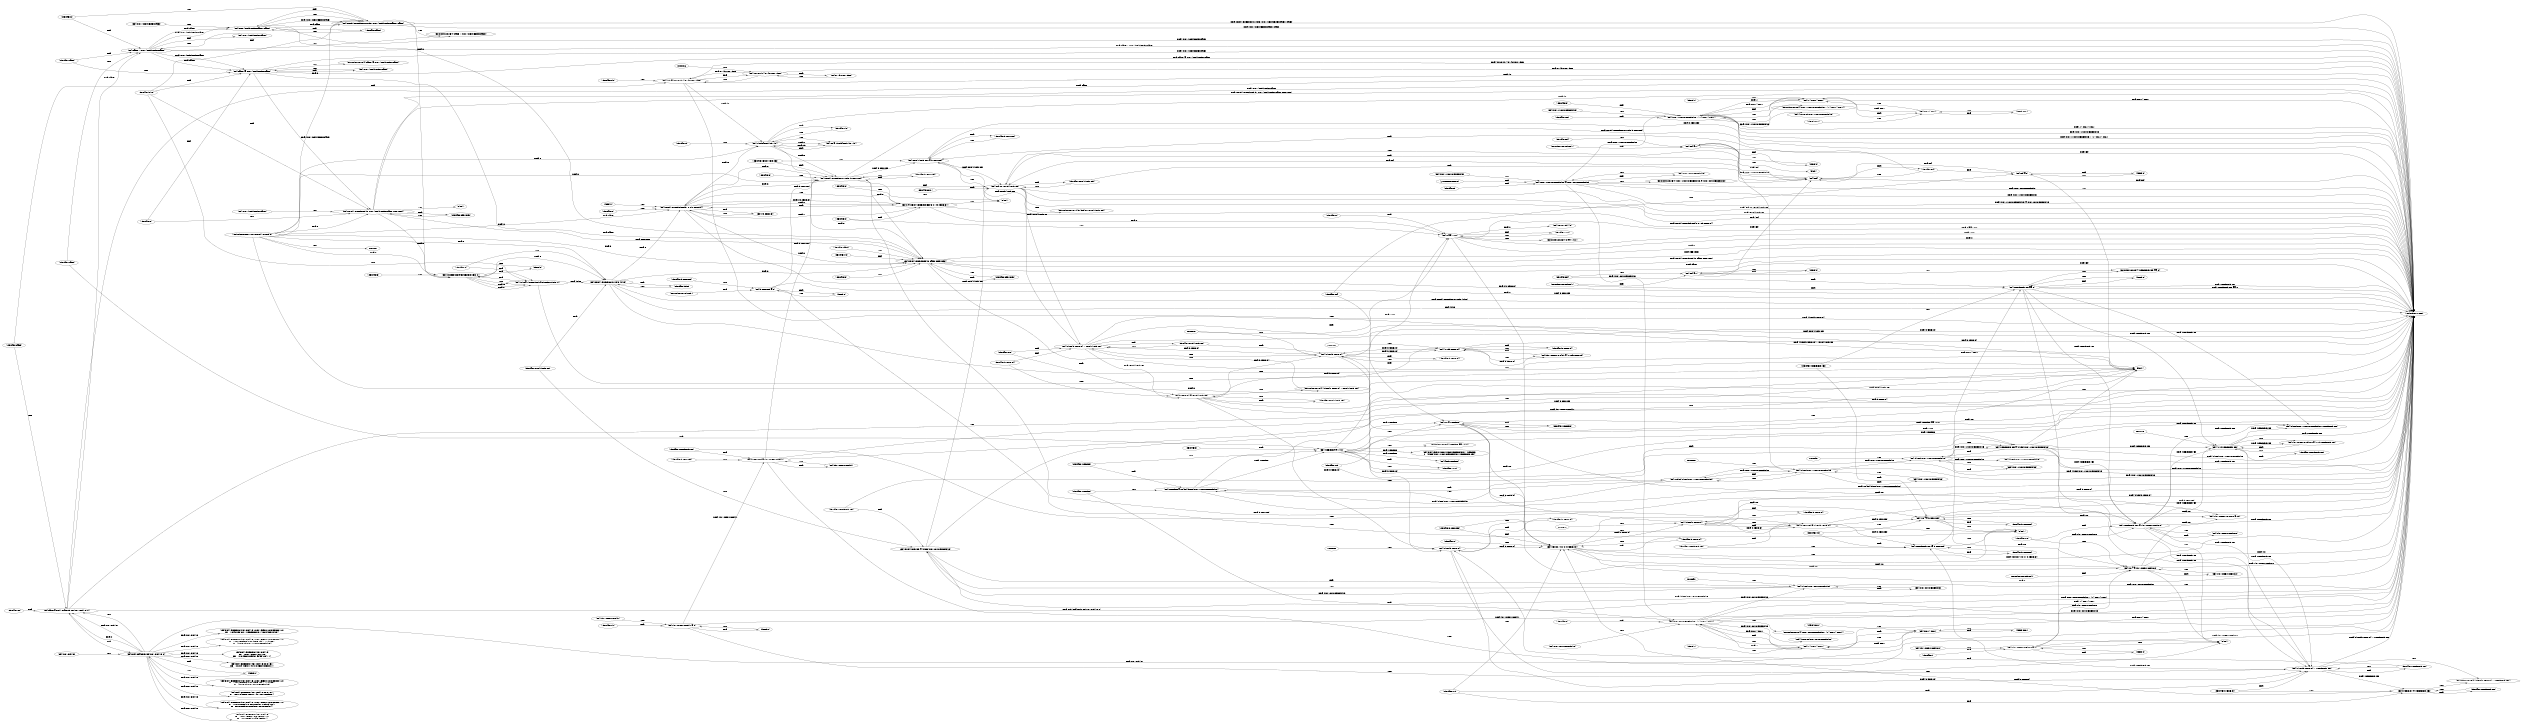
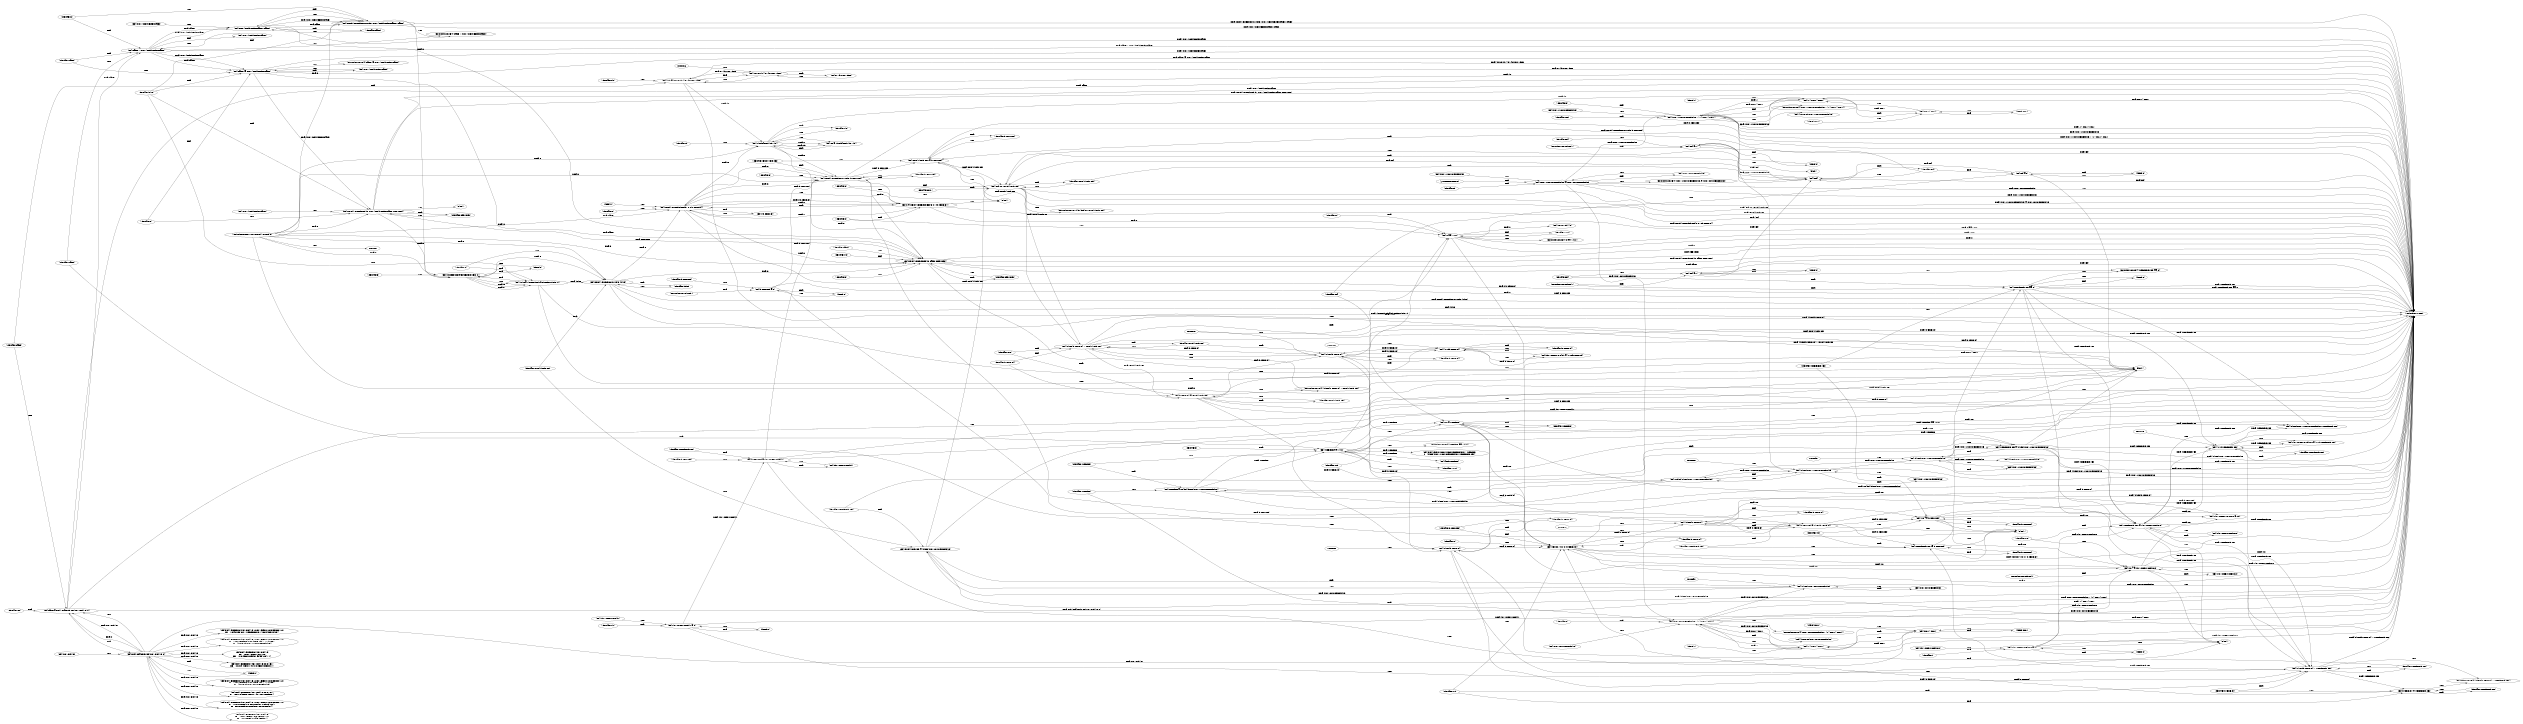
edge "(Call,hsize = zip_get_local_file_header_size(a, 0))" -> "(MethodReturn,RET)": added, label "DDG: zip_get_local_file_header_size(a, 0)"
